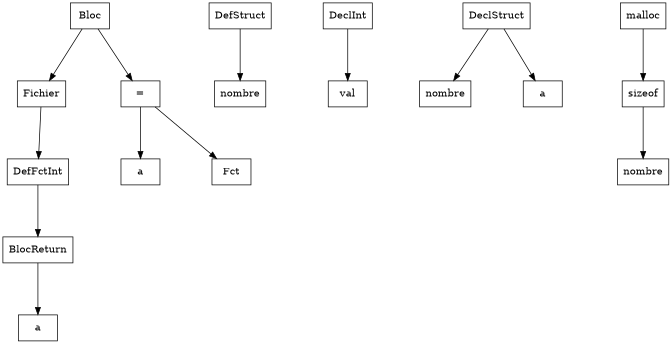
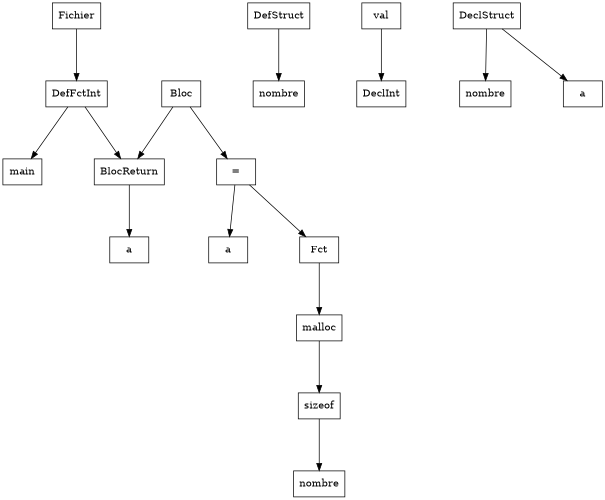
edge "DeclInt" -> "val": reversed
edge "Bloc" -> "Fichier": now "Bloc" -> "BlocReturn"
node "main": added
edge "Fct" -> "malloc": added
